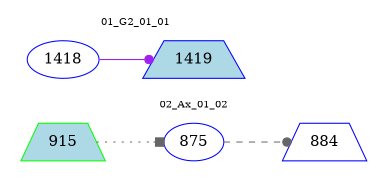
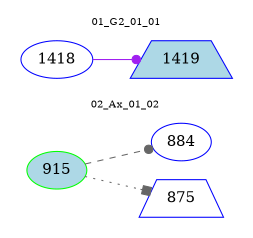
node "915": shape trapezium -> ellipse
node "875": shape ellipse -> trapezium
edge "875" -> "884": now "915" -> "884"
node "884": shape trapezium -> ellipse
